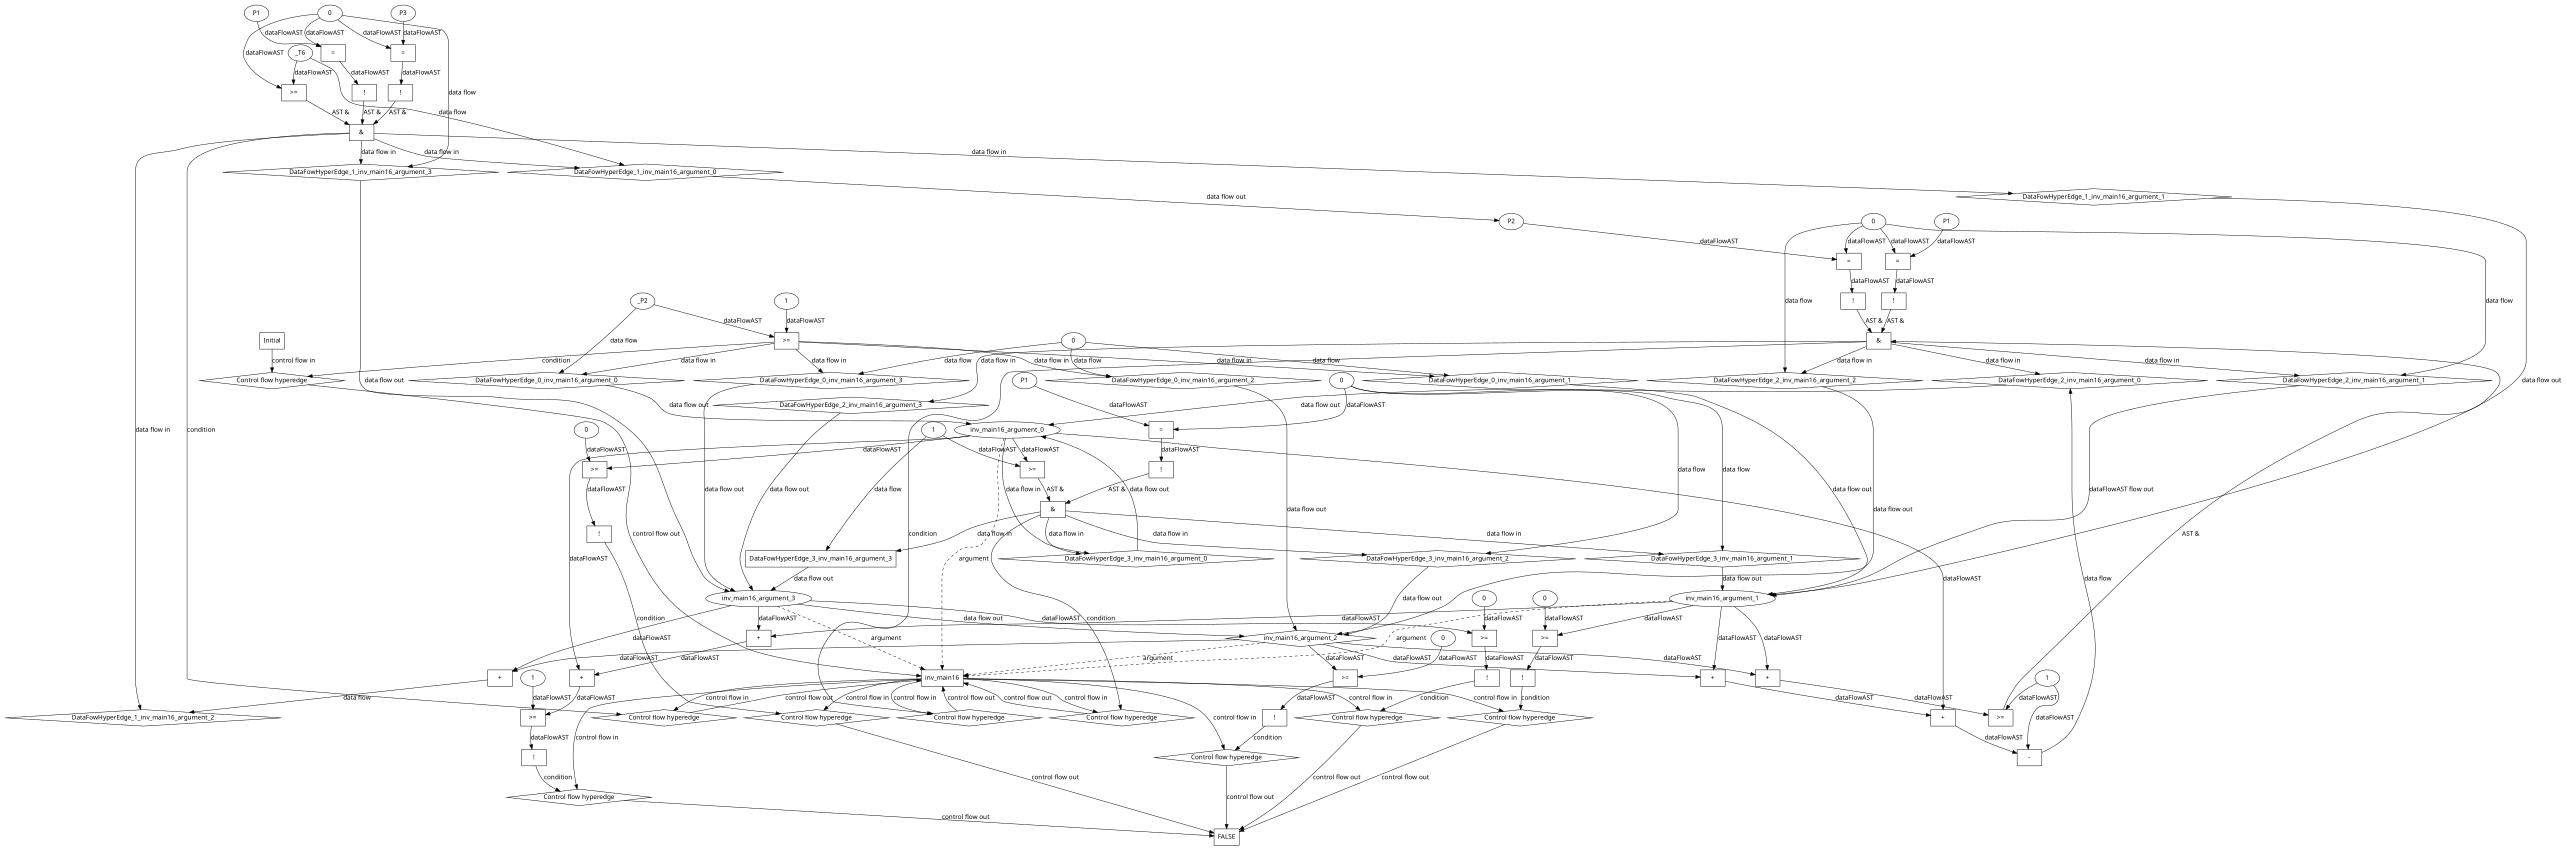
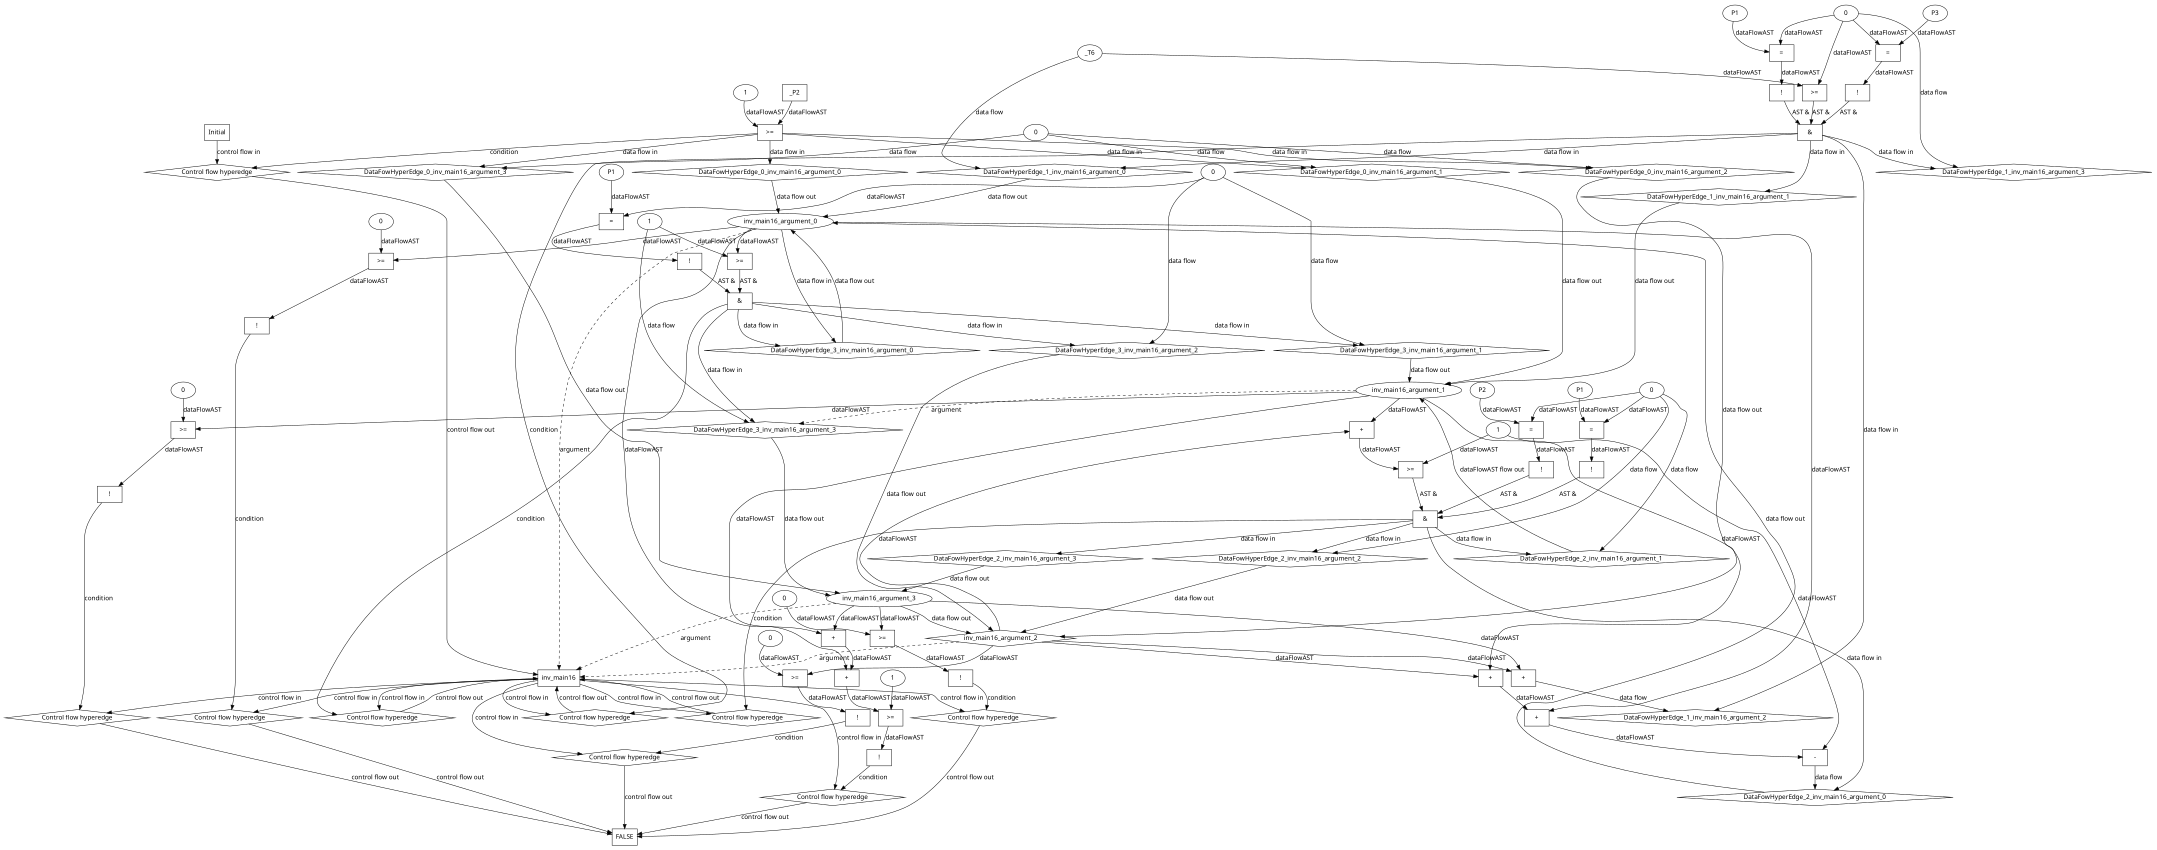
edge "DataFowHyperEdge_1_inv_main16_argument_0" -> "P2": now "DataFowHyperEdge_1_inv_main16_argument_0" -> "inv_main16_argument_0"
node "_P2": shape ellipse -> box
edge "_P2" -> "DataFowHyperEdge_0_inv_main16_argument_0": removed, label "data flow"
edge "DataFowHyperEdge_1_inv_main16_argument_3" -> "inv_main16_argument_3": removed, label "data flow out"
node "DataFowHyperEdge_3_inv_main16_argument_3": shape box -> diamond
edge "inv_main16_argument_1" -> "inv_main16": now "inv_main16_argument_1" -> "DataFowHyperEdge_3_inv_main16_argument_3"
